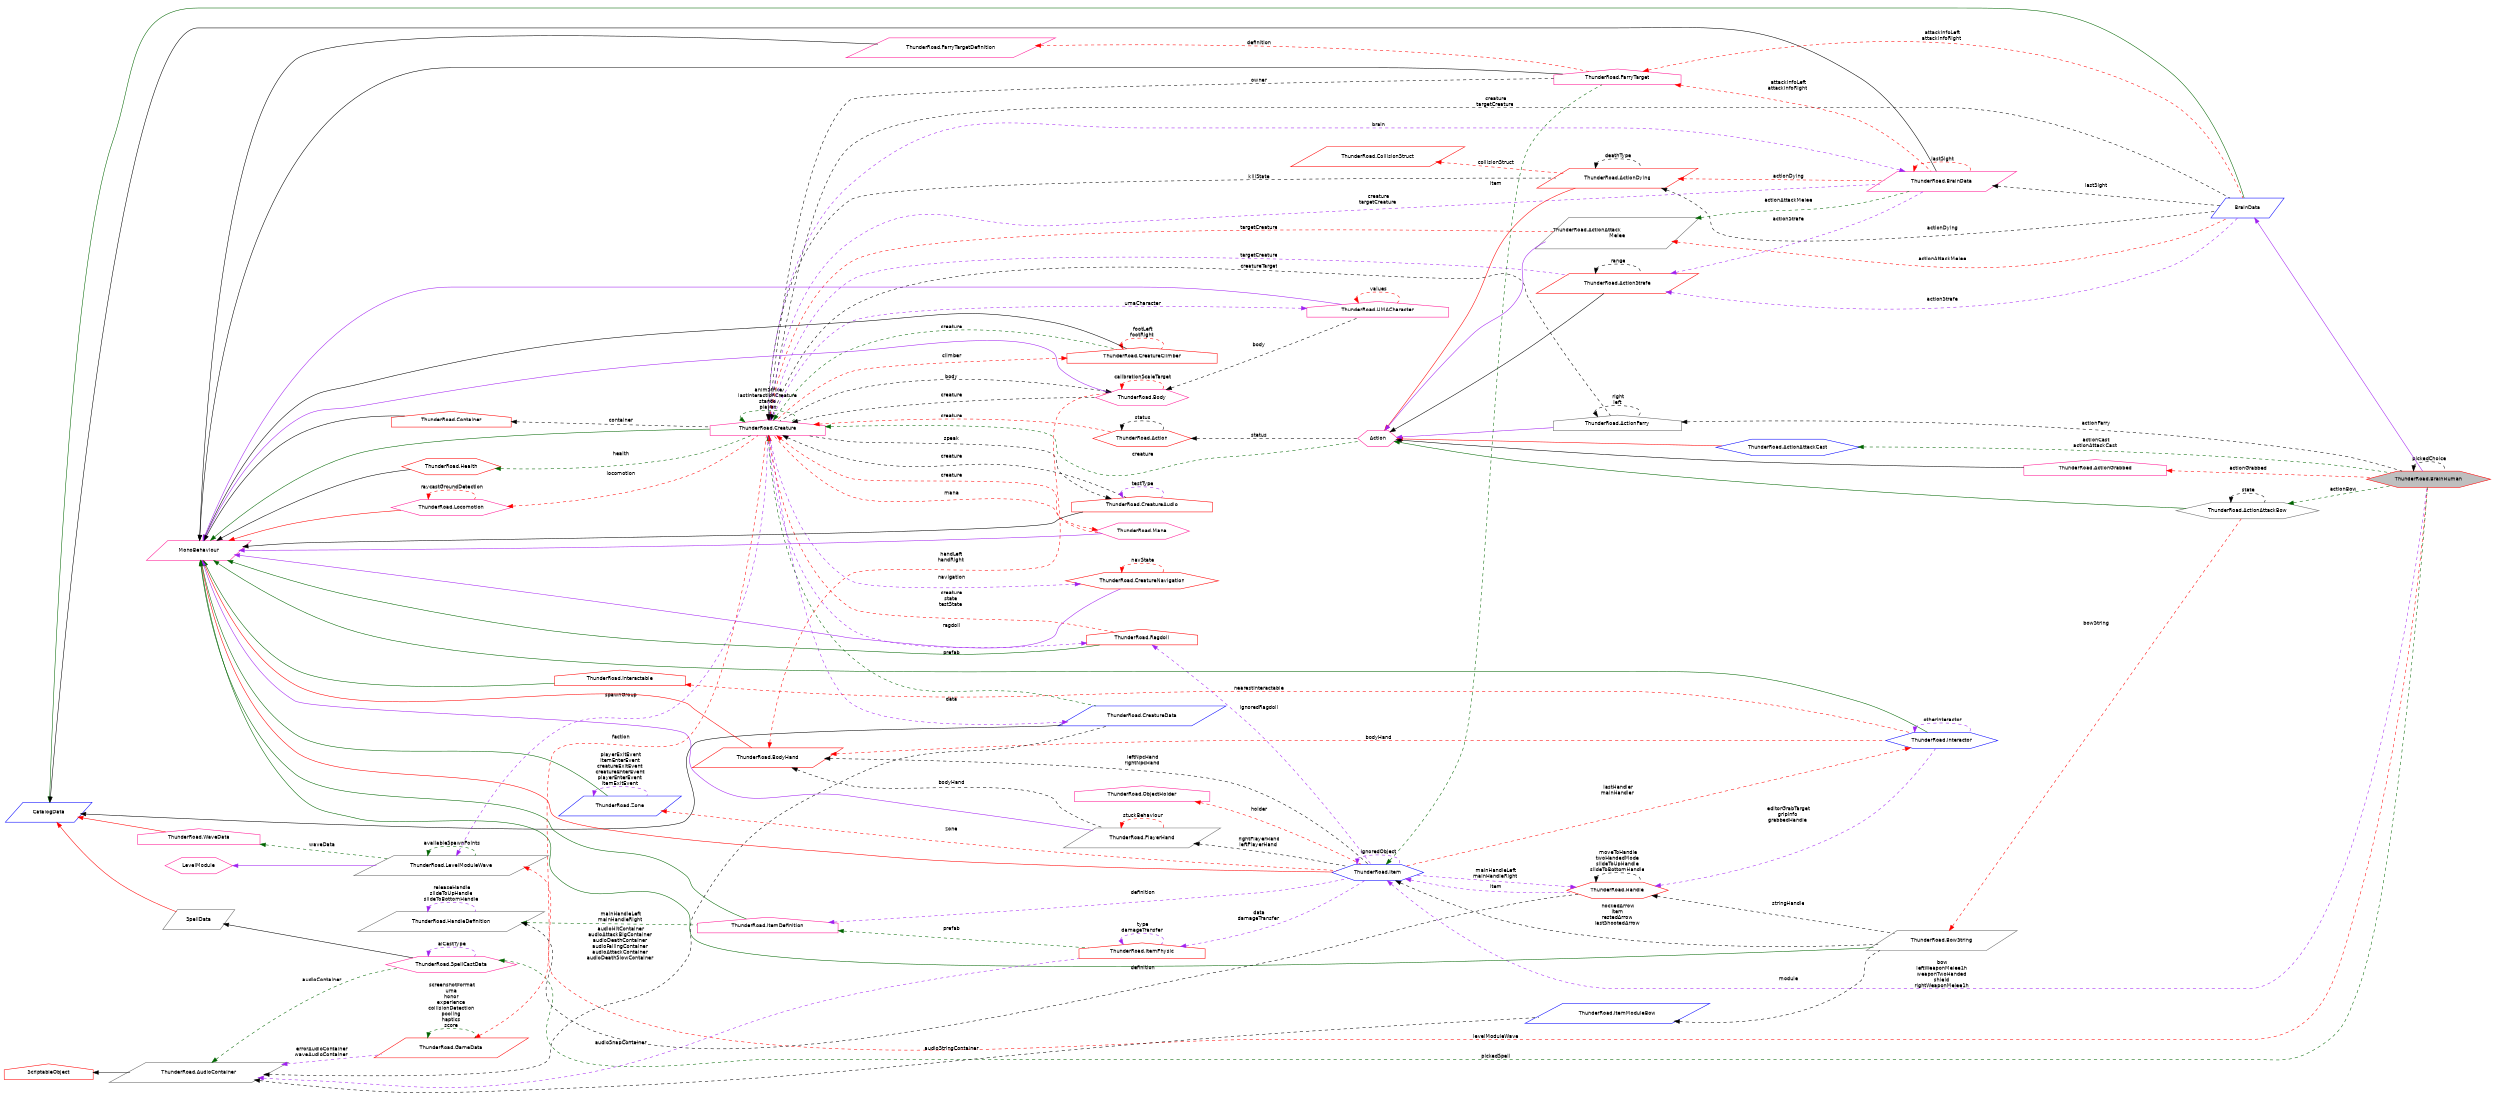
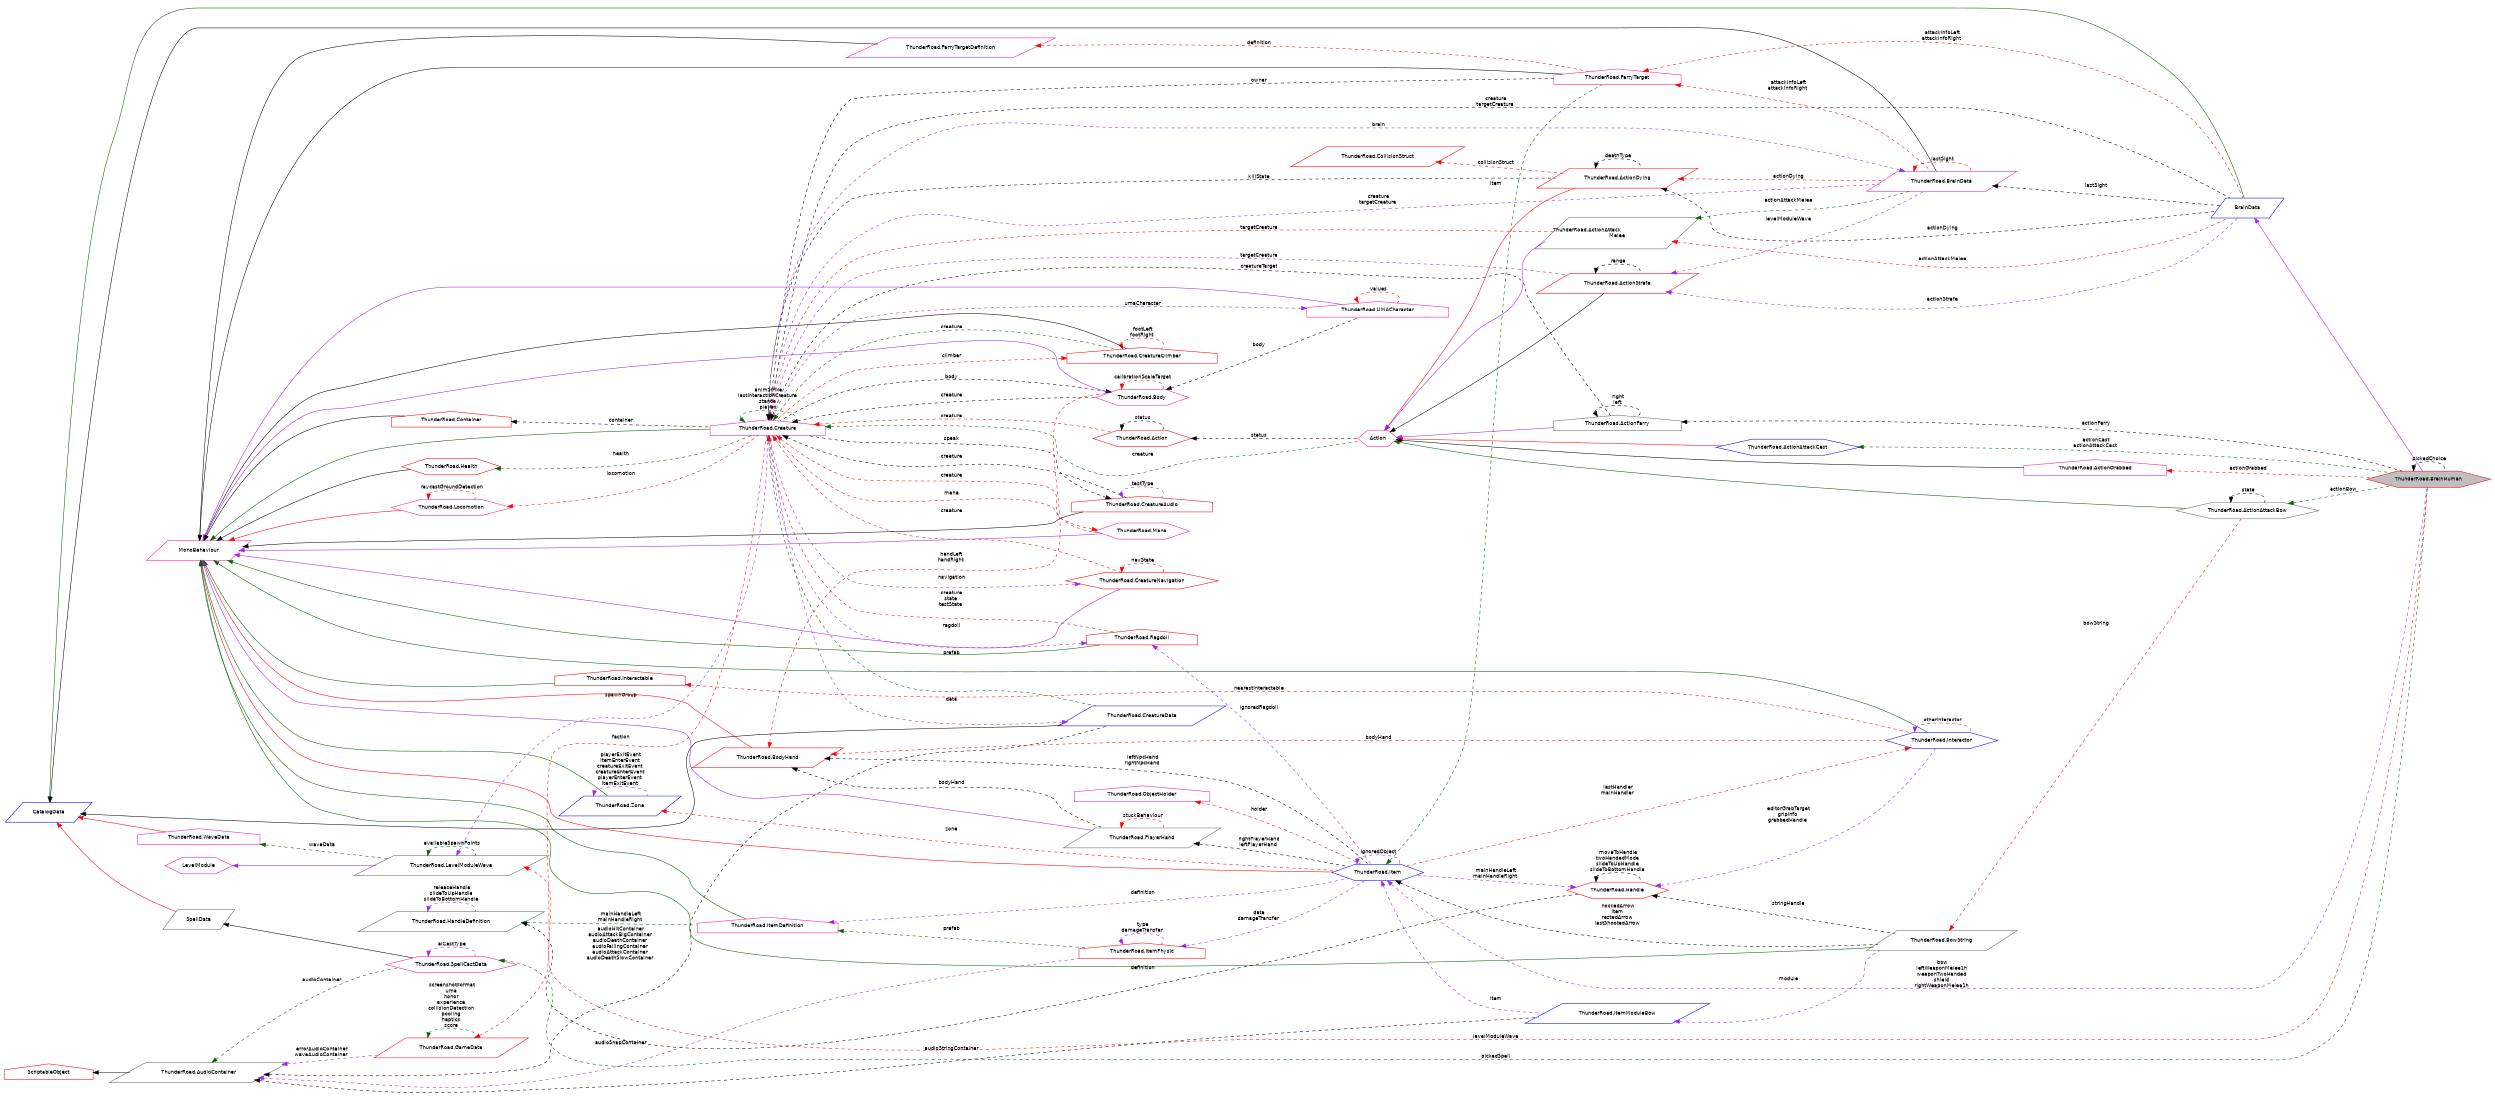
edge "ThunderRoad.BrainData" -> "ThunderRoad.ActionStrafe": label " actionStrafe" -> " levelModuleWave"
edge "ThunderRoad.CreatureNavigation" -> "ThunderRoad.Creature": added, label "creature"
edge "ThunderRoad.Handle" -> "ThunderRoad.Item": now "ThunderRoad.ItemModuleBow" -> "ThunderRoad.Item"
edge "ThunderRoad.BowString" -> "ThunderRoad.ItemModuleBow": color black -> purple
